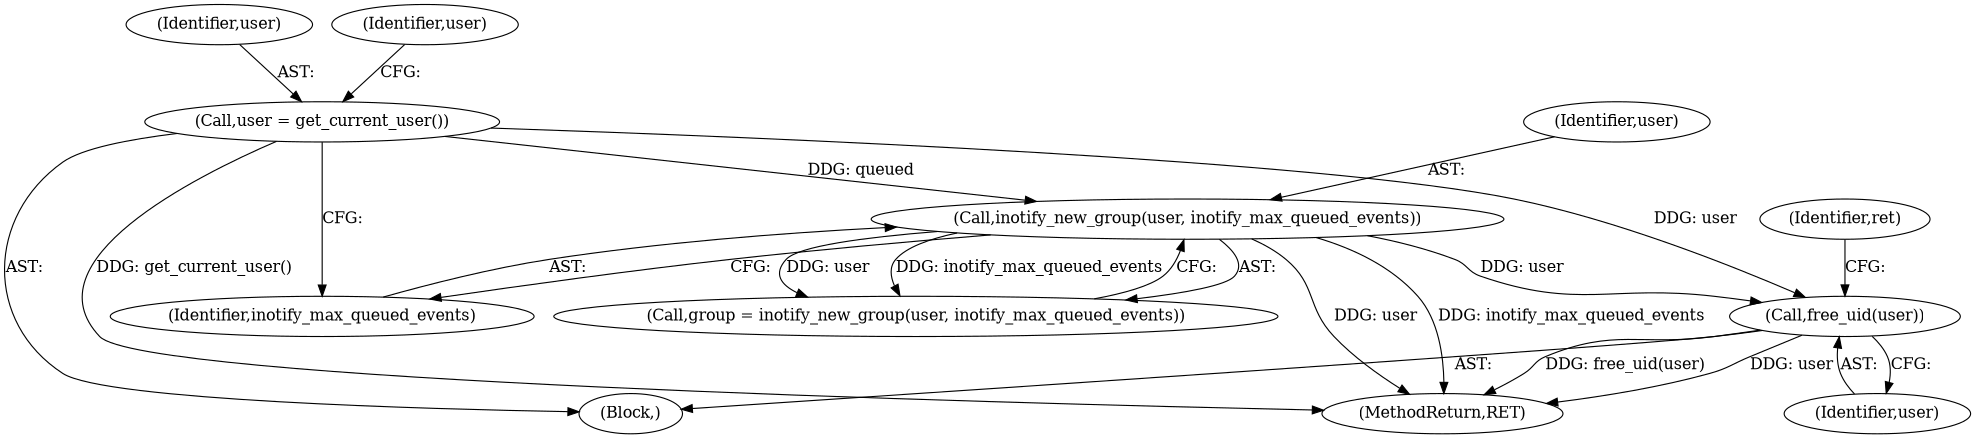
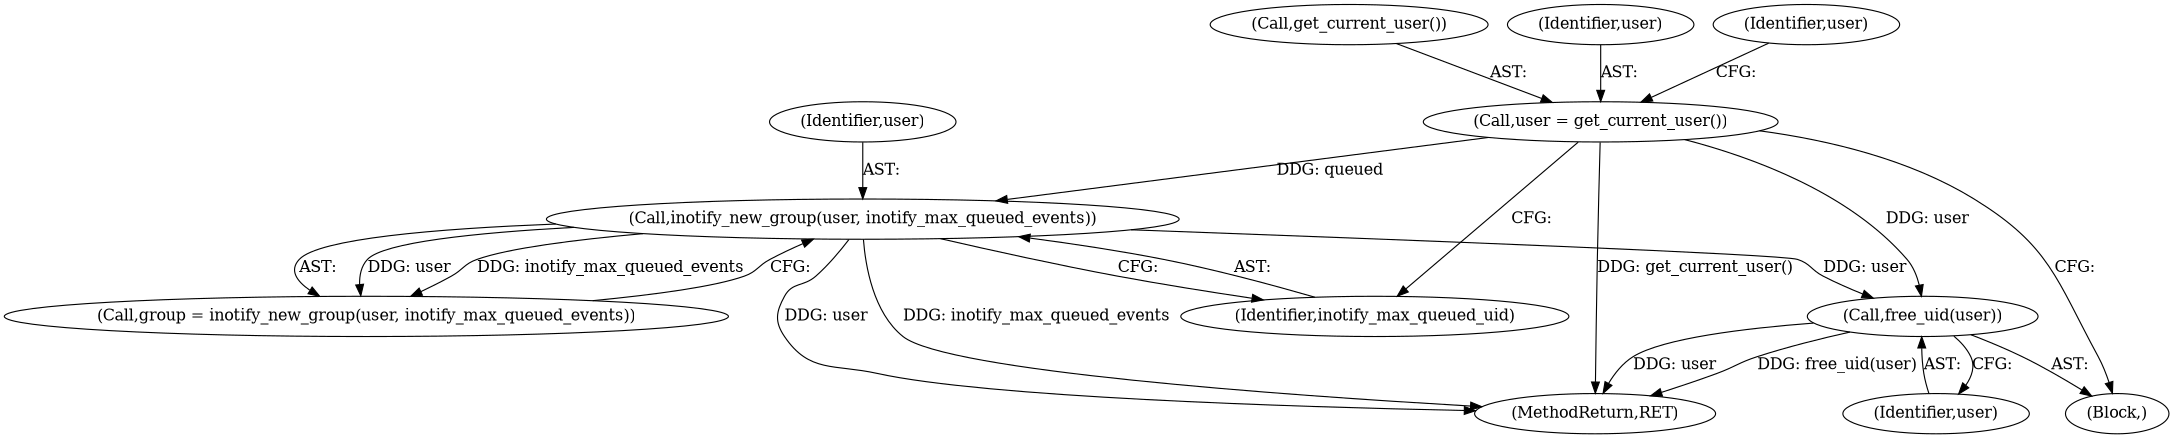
node "(Call,get_current_user())": added
node "(Identifier,ret)": removed
edge "(Call,user = get_current_user())" -> "(Block,)": label "AST: " -> "CFG: "
node "(Identifier,inotify_max_queued_events)": label "(Identifier,inotify_max_queued_events)" -> "(Identifier,inotify_max_queued_uid)"
